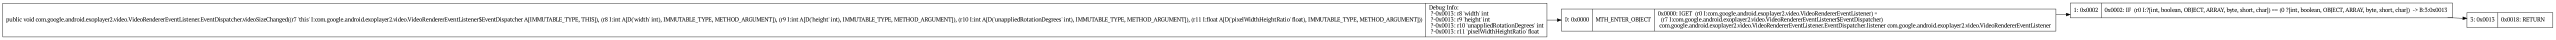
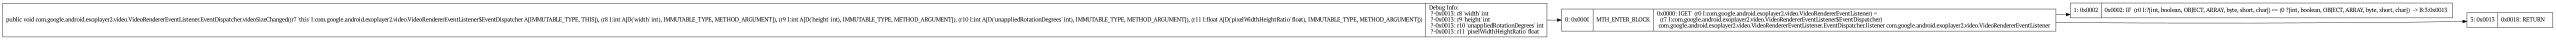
edge "1: 0x0002" -> "3: 0x0013": now "0: 0x0000" -> "3: 0x0013"
node "0: 0x0000": text "MTH_ENTER_OBJECT" -> "MTH_ENTER_BLOCK"
